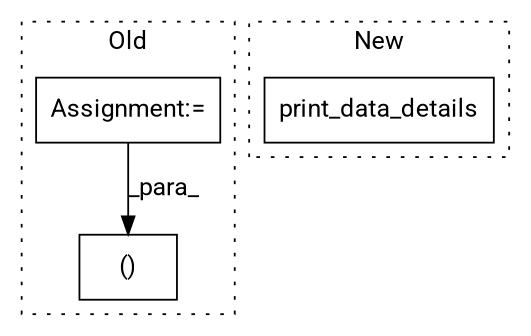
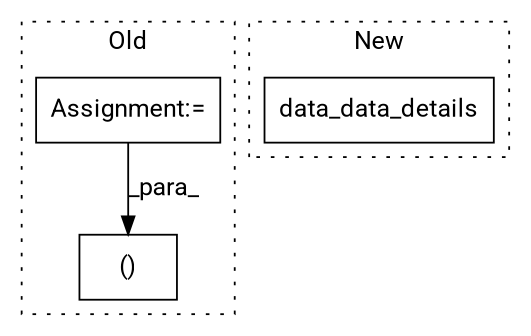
node "print_data_details": label "print_data_details" -> "data_data_details"
